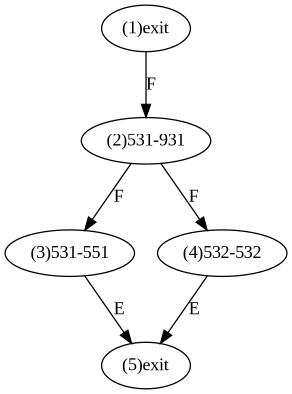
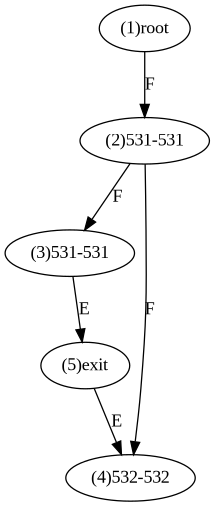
node "(1)exit": label "(1)exit" -> "(1)root"
node "(2)531-931": label "(2)531-931" -> "(2)531-531"
node "(3)531-551": label "(3)531-551" -> "(3)531-531"
edge "(4)532-532" -> "(5)exit": reversed
